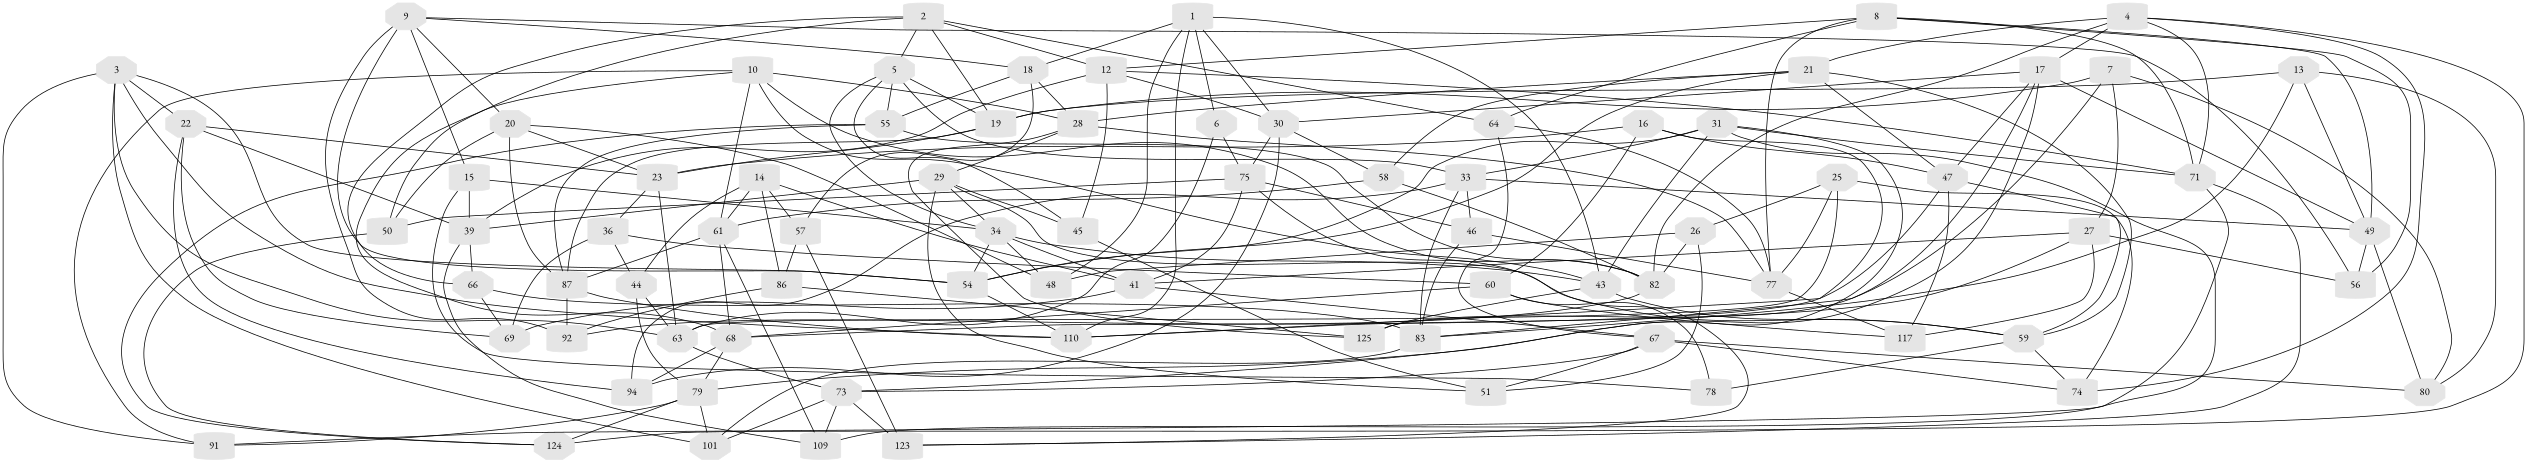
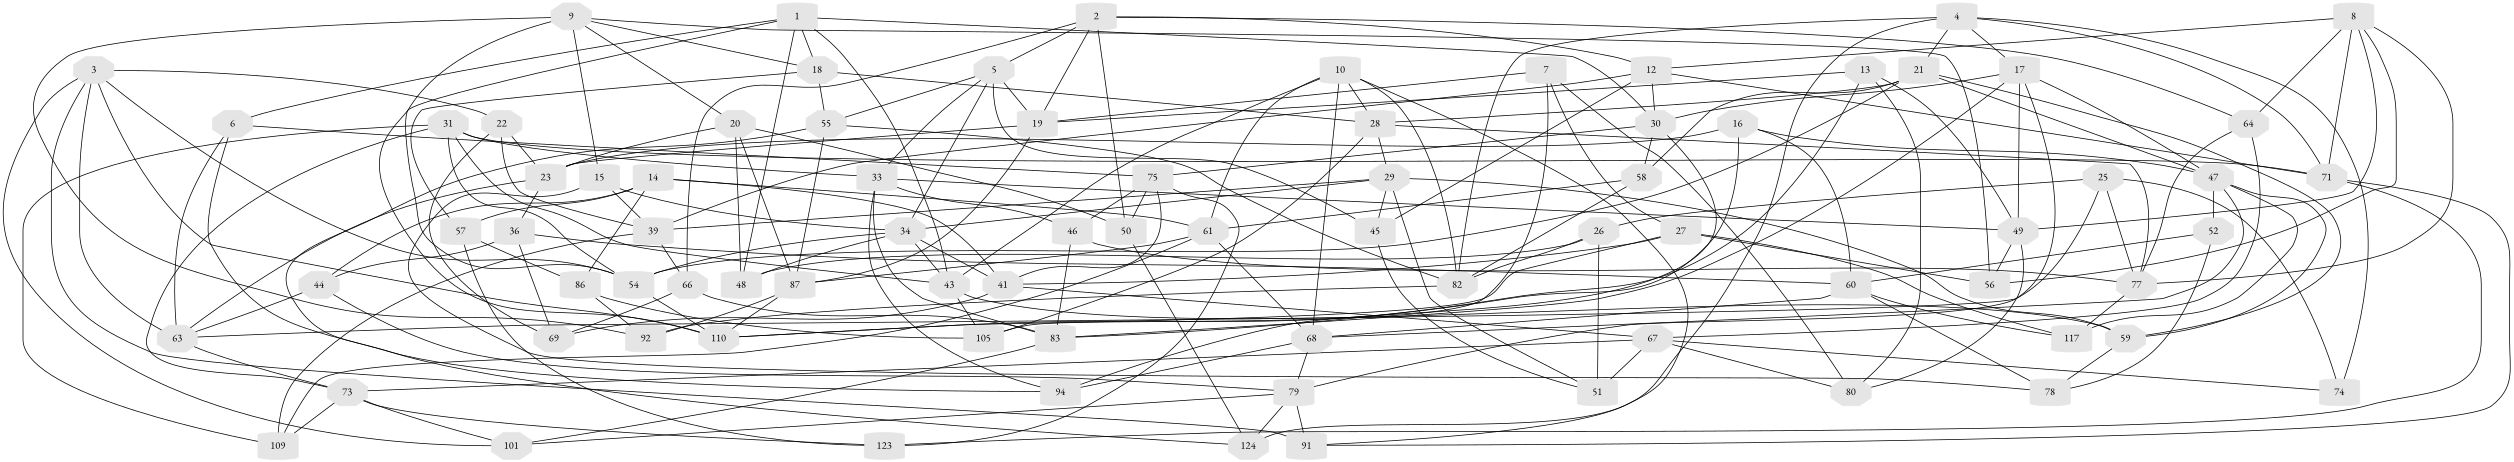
node "52": added
node "125": label "125" -> "105"
edge "22" -- "94": now "6" -- "94"
edge "59" -- "74": removed
